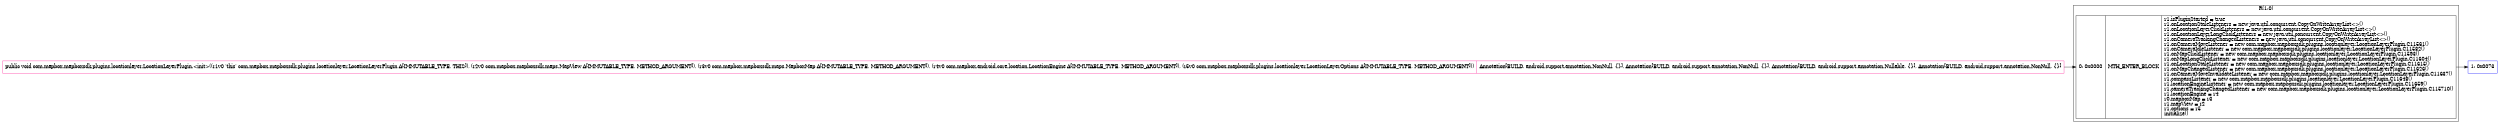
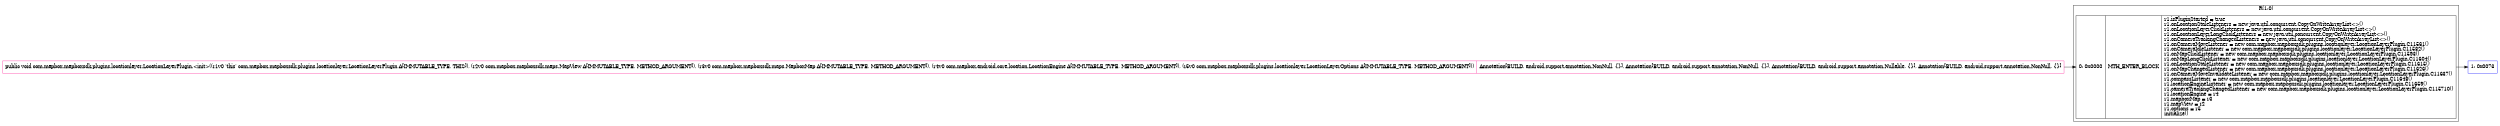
node "0: 0x0000": text "r0.mapboxMap = r3" -> "r1.mapboxMap = r3"
